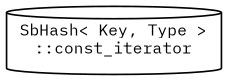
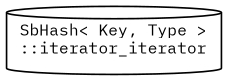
node "SbHash< Key, Type > ::const_iterator": label "SbHash< Key, Type > ::const_iterator" -> "SbHash< Key, Type > ::iterator_iterator"
